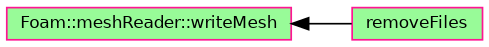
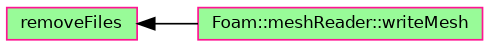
edge "removeFiles" -> "Foam::meshReader::writeMesh": reversed
